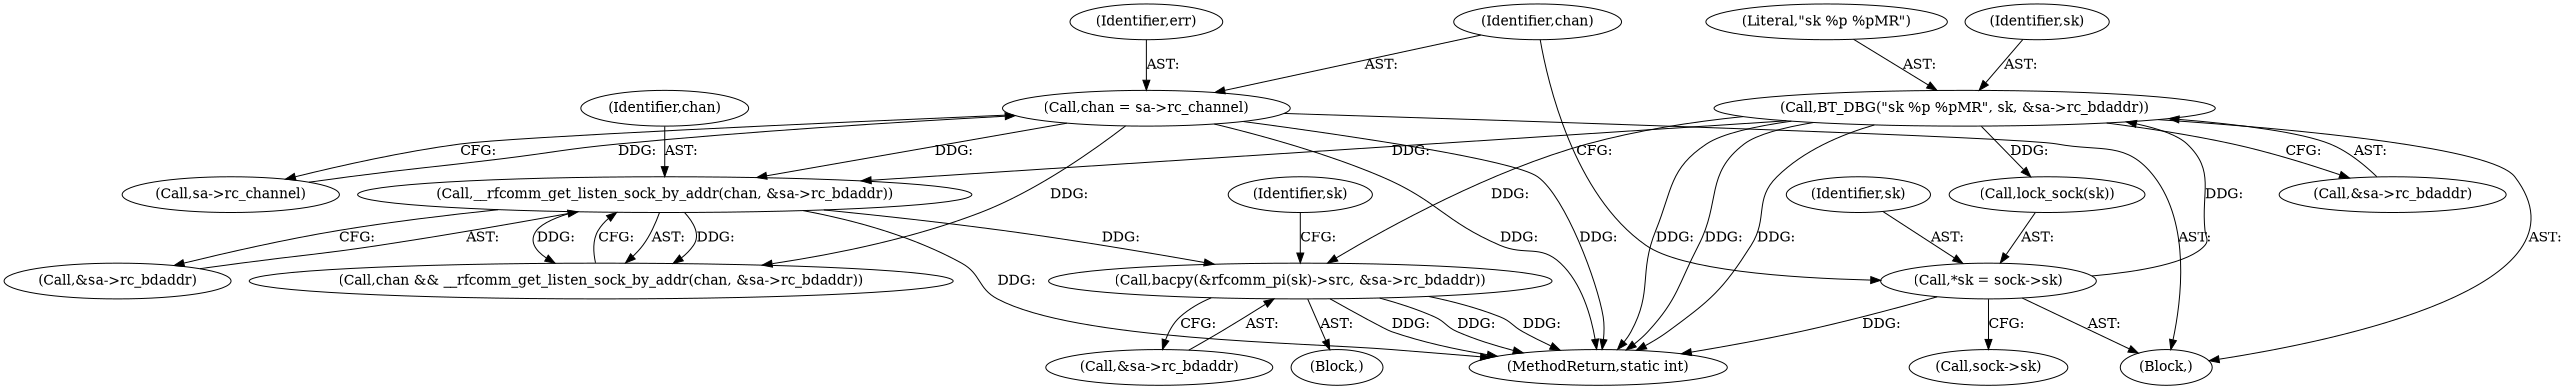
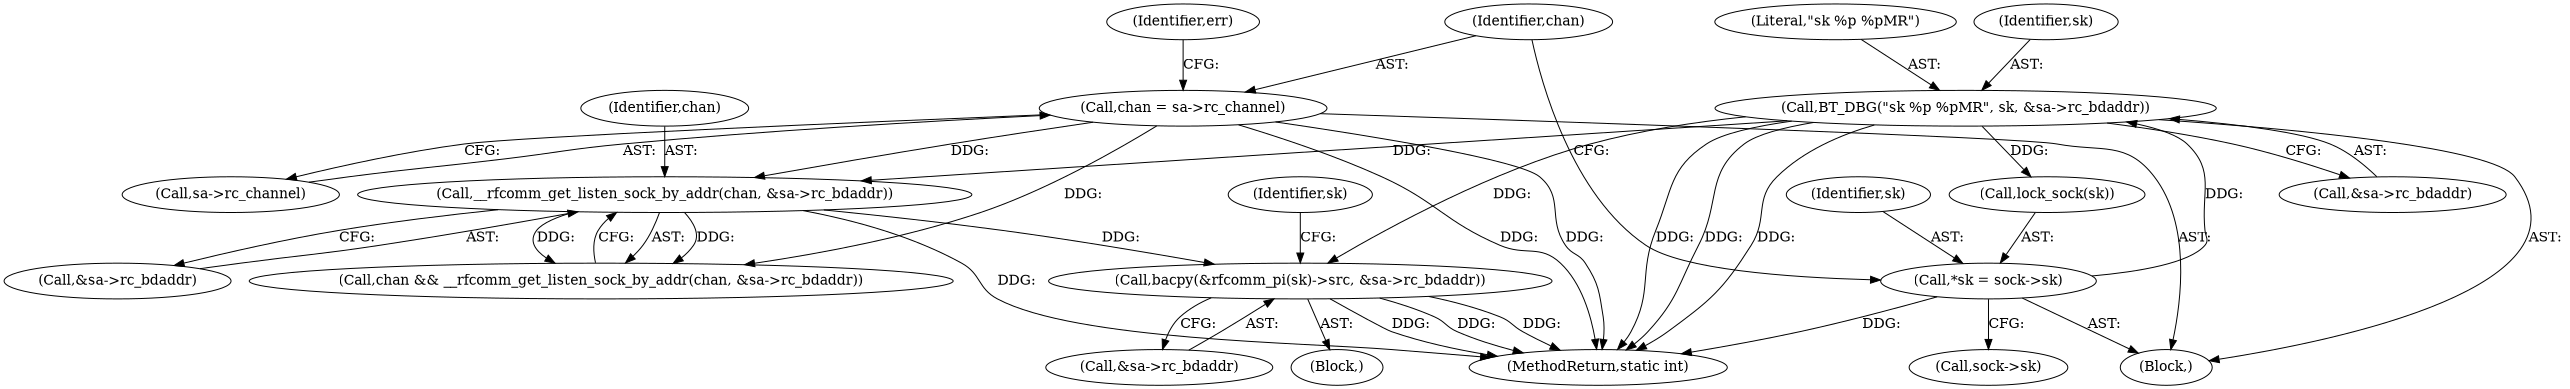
edge "(Identifier,err)" -> "(Call,chan = sa->rc_channel)": label "AST: " -> "CFG: "
edge "(Call,sa->rc_channel)" -> "(Call,chan = sa->rc_channel)": label "DDG: " -> "AST: "
